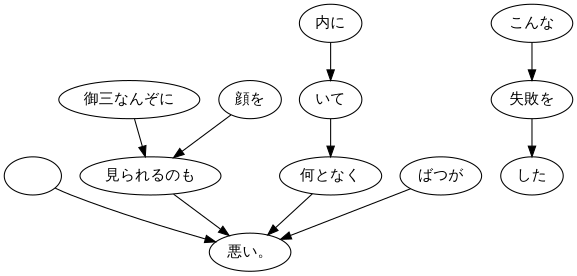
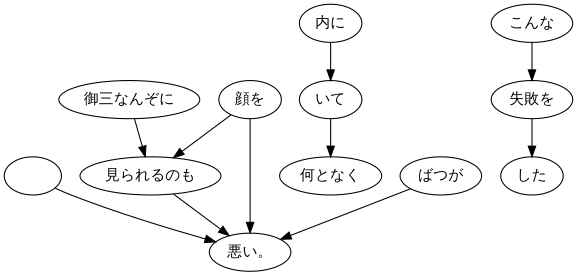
edge "何となく" -> "悪い。": now "顔を" -> "悪い。"
